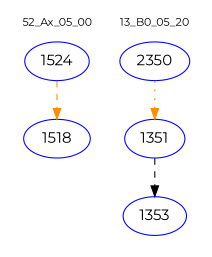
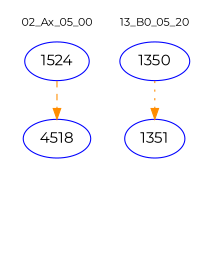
cluster "52_Ax_05_00": label "52_Ax_05_00" -> "02_Ax_05_00"
node "2350": label "2350" -> "1350"
node "1518": label "1518" -> "4518"
node "1353": removed
